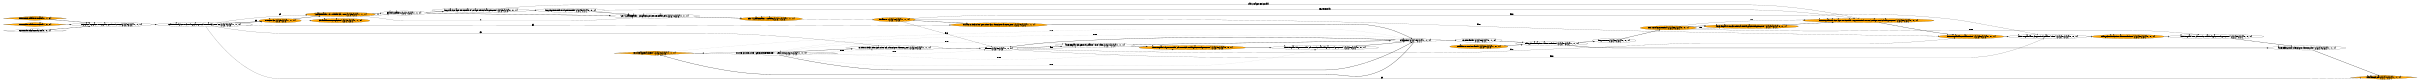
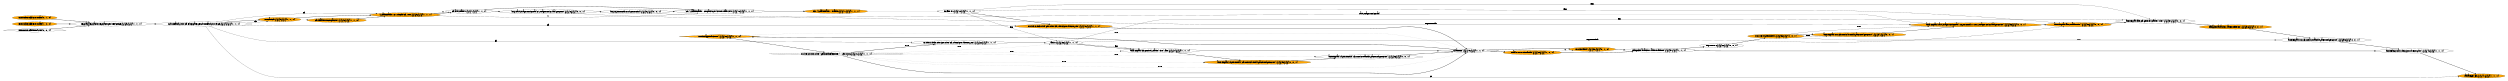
node "testNumberOfFiles_truncate['0', '1', '0']": shape diamond -> ellipse
edge "cfs.disableAutoCompaction()@@@6@@@['1', '1', '0']" -> "SSTableReader s = writeFile(cfs,1000)@@@6@@@['1', '1', '1']": added
node "int files = 1@@@12@@@['1', '1', '1']": fillcolor orange -> white
node "testNumberOfFiles_truncate['1', '0', '0']": shape diamond -> ellipse
edge "ci.hasNext()@@@19@@@['1', '1', '1']" -> "files++@@@23@@@['1', '1', '1']": now "ci.hasNext()@@@19@@@['1', '1', '1']" -> "sstables = rewriter.finish()@@@29@@@['1', '0', '1']"
node "rewriter.finish()@@@26@@@['0', '1', '0']": fillcolor white -> orange
edge "files++@@@23@@@['1', '1', '1']" -> "assertEquals(files,sstables.size())@@@36@@@['0', '0', '1']": label "files" -> "sBytesOnDisk"
edge "sstables = rewriter.finish()@@@29@@@['1', '0', '1']" -> "rewriter.finish()@@@26@@@['0', '1', '0']": added, label "0"
node "validateCFS(cfs)@@@41@@@['1', '1', '1']": shape diamond -> ellipse
